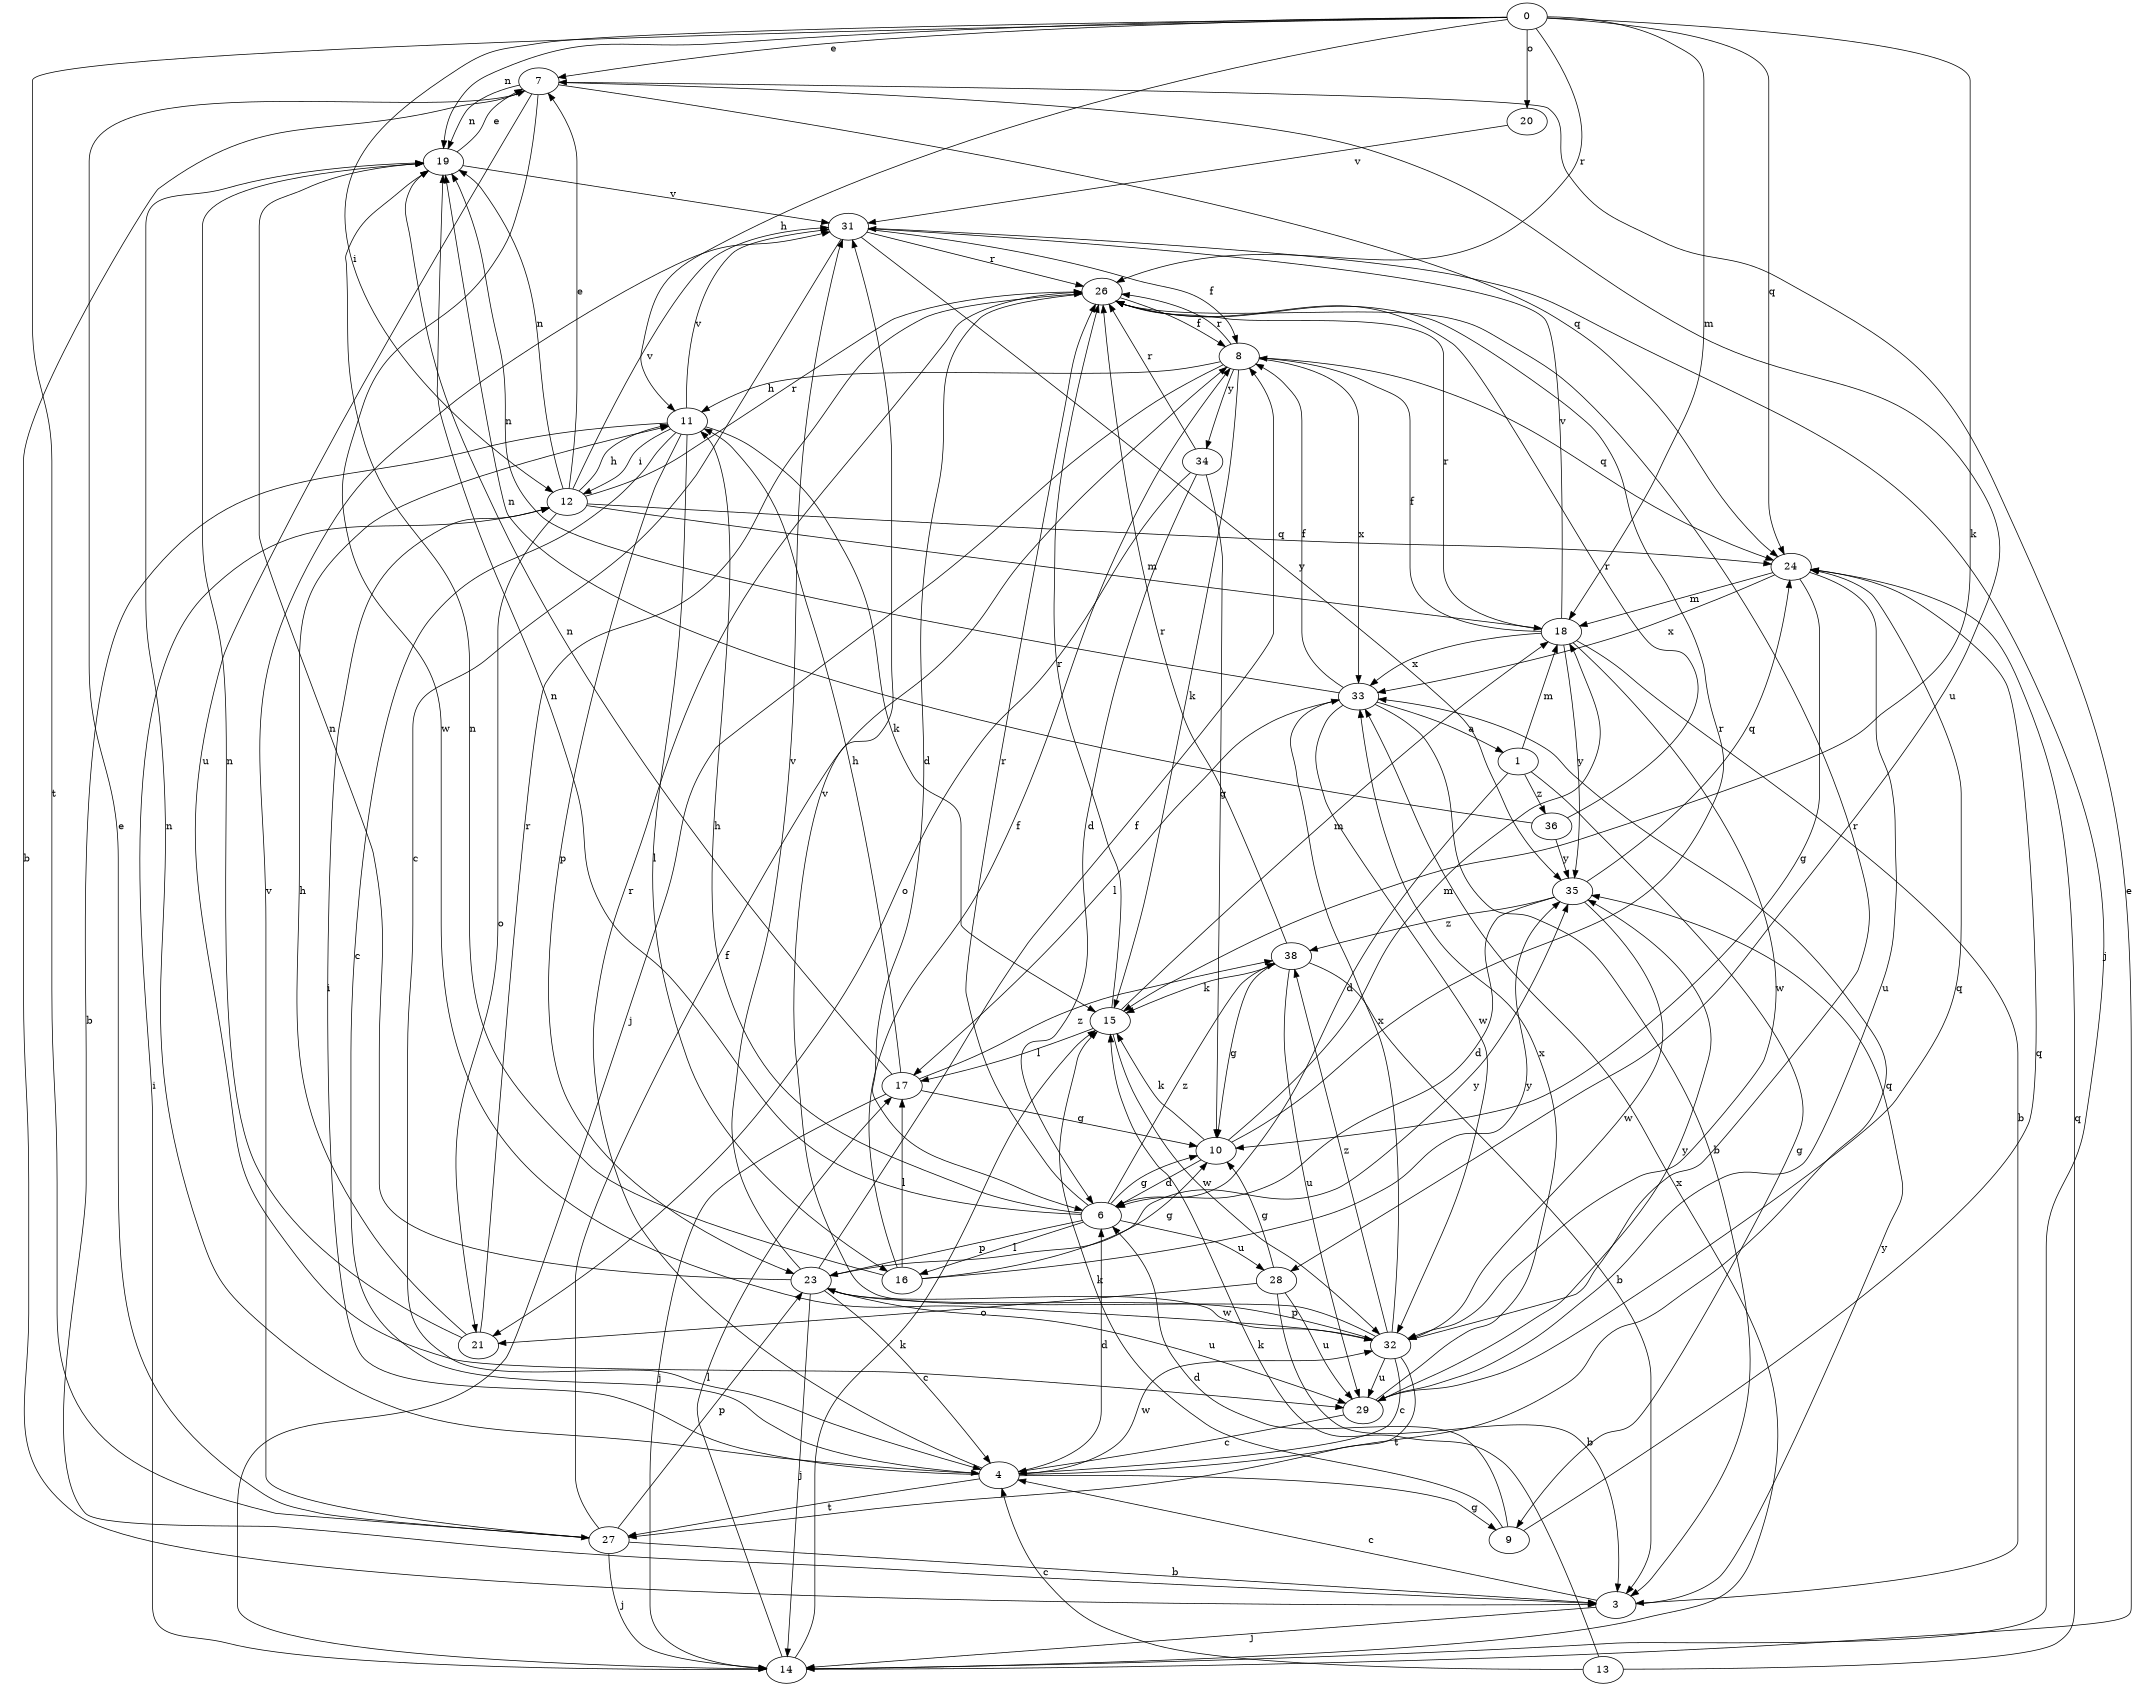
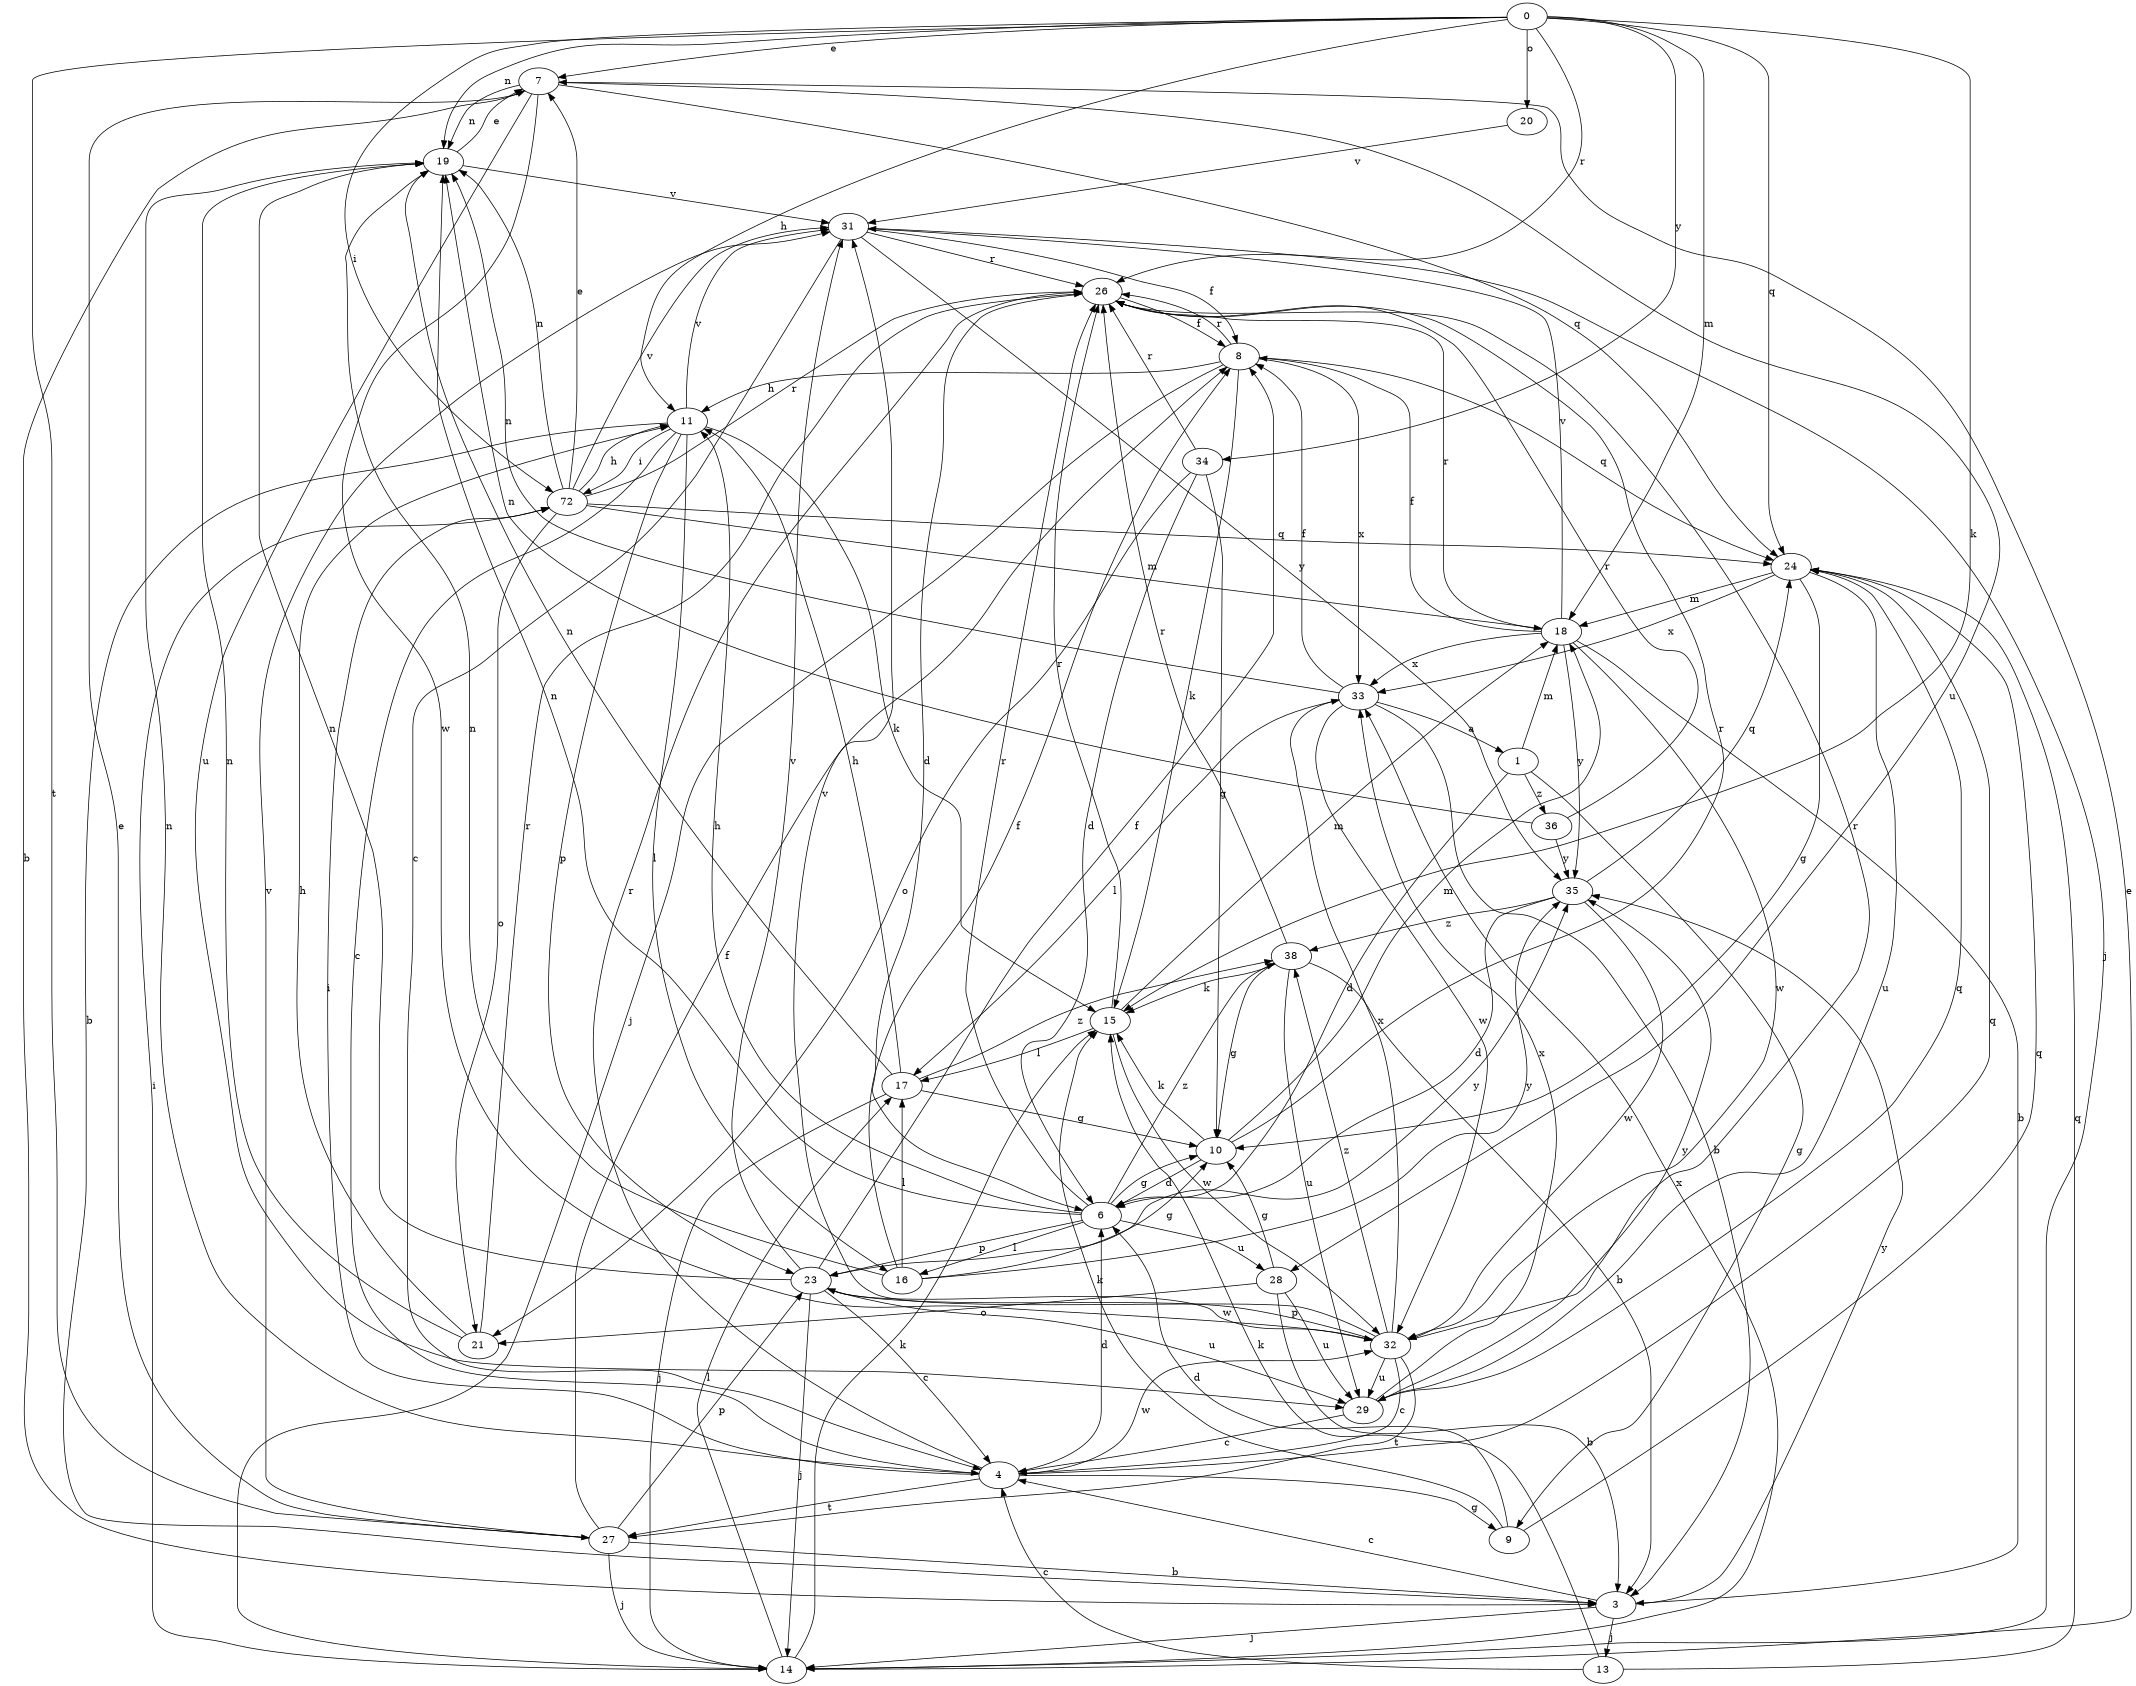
edge "8" -> "34": now "0" -> "34"
node "12": label "12" -> "72"
edge "4" -> "33": now "4" -> "24"
edge "3" -> "13": added, label "j"
